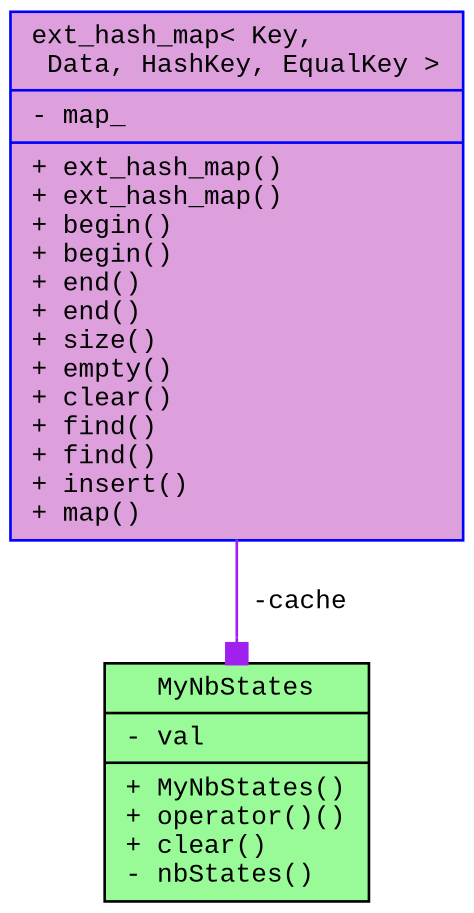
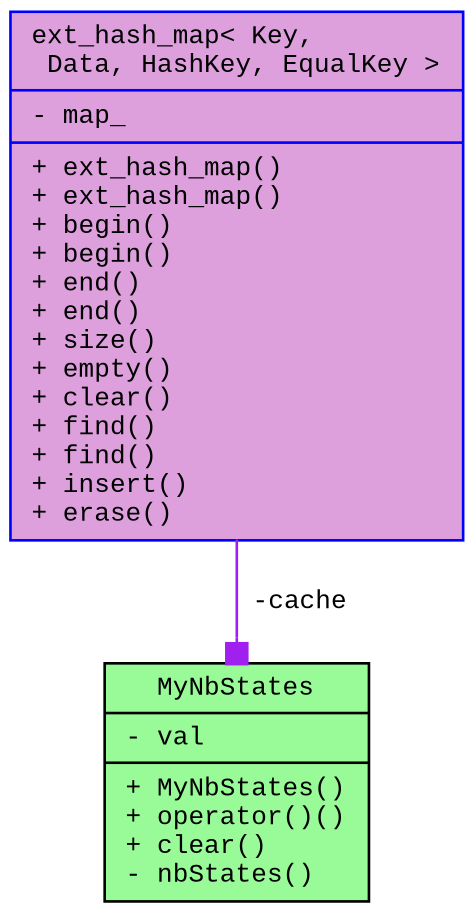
node "ext_hash_map< Key,": text "+ map()" -> "+ erase()"
